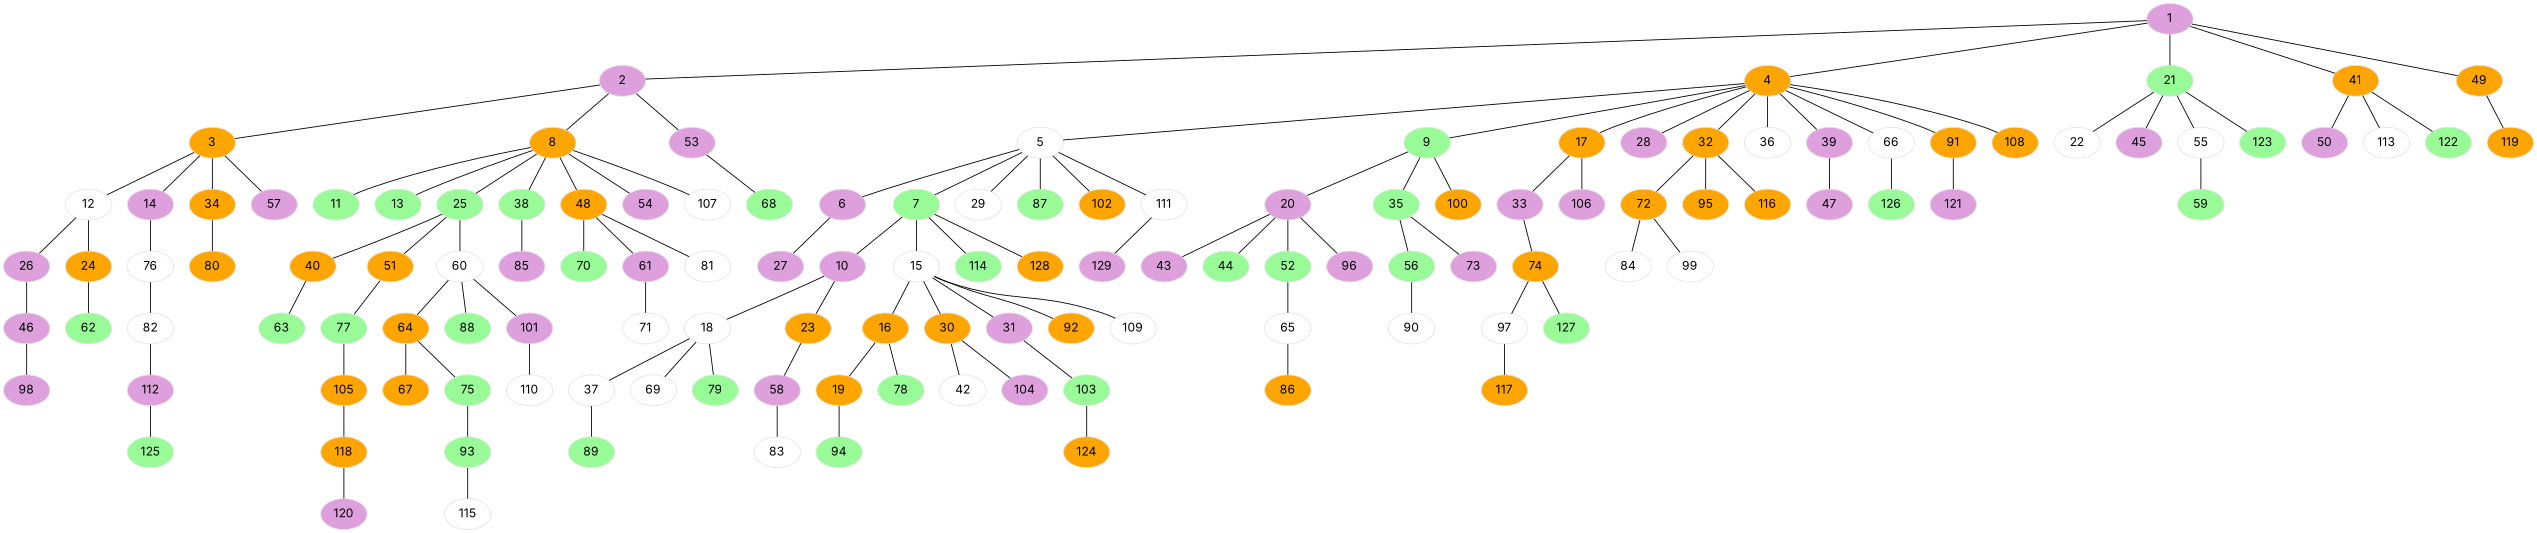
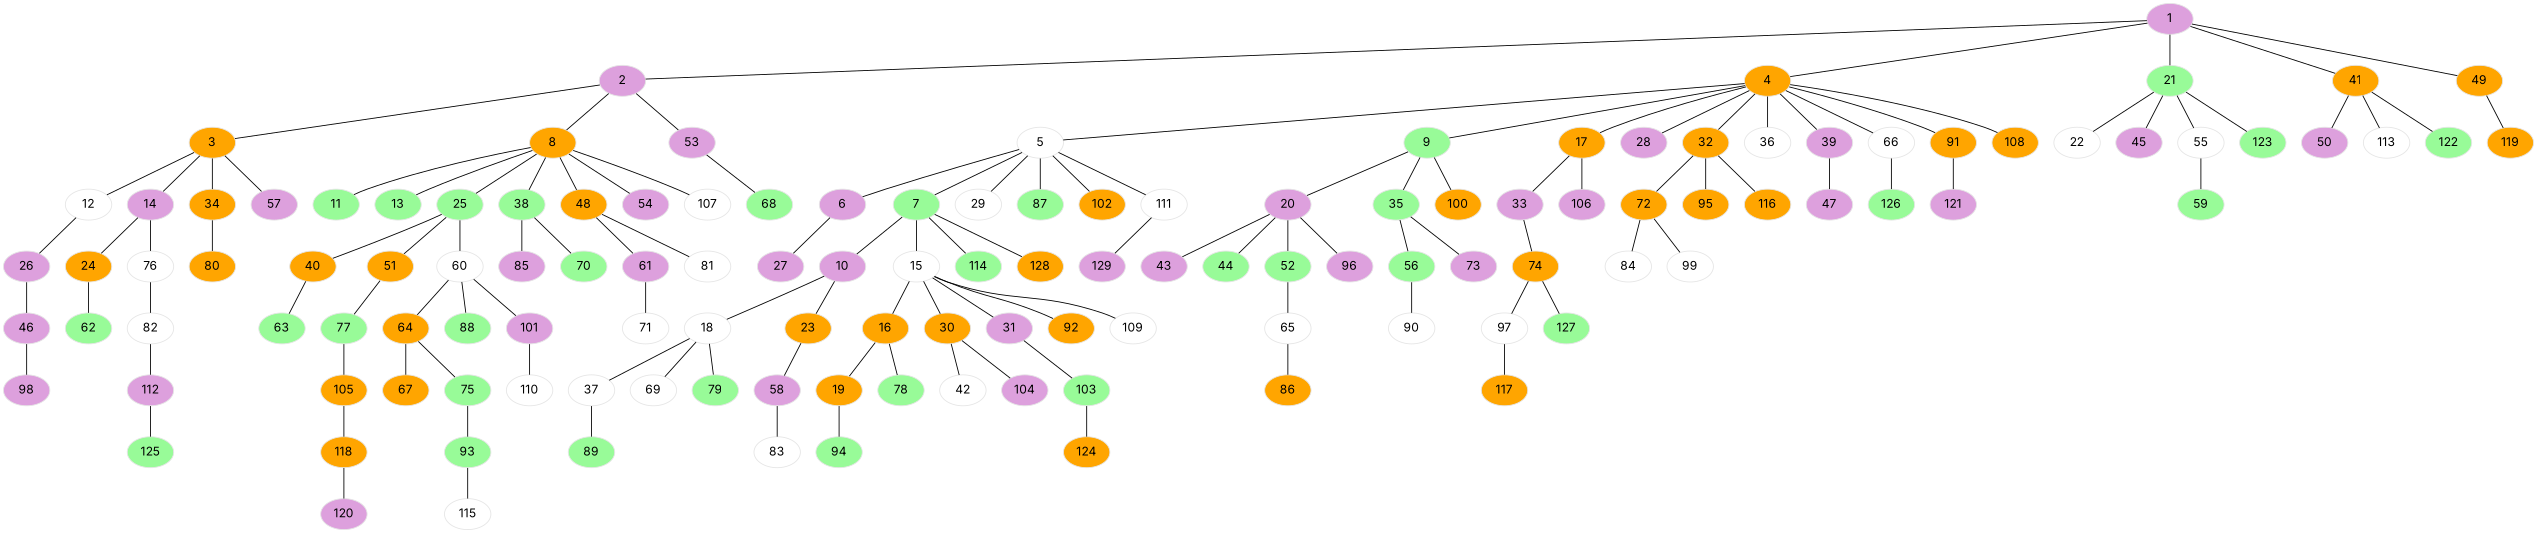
edge "12" -- "24": now "14" -- "24"
edge "48" -- "70": now "38" -- "70"
